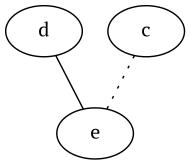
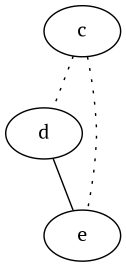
edge "c" -- "d": added
